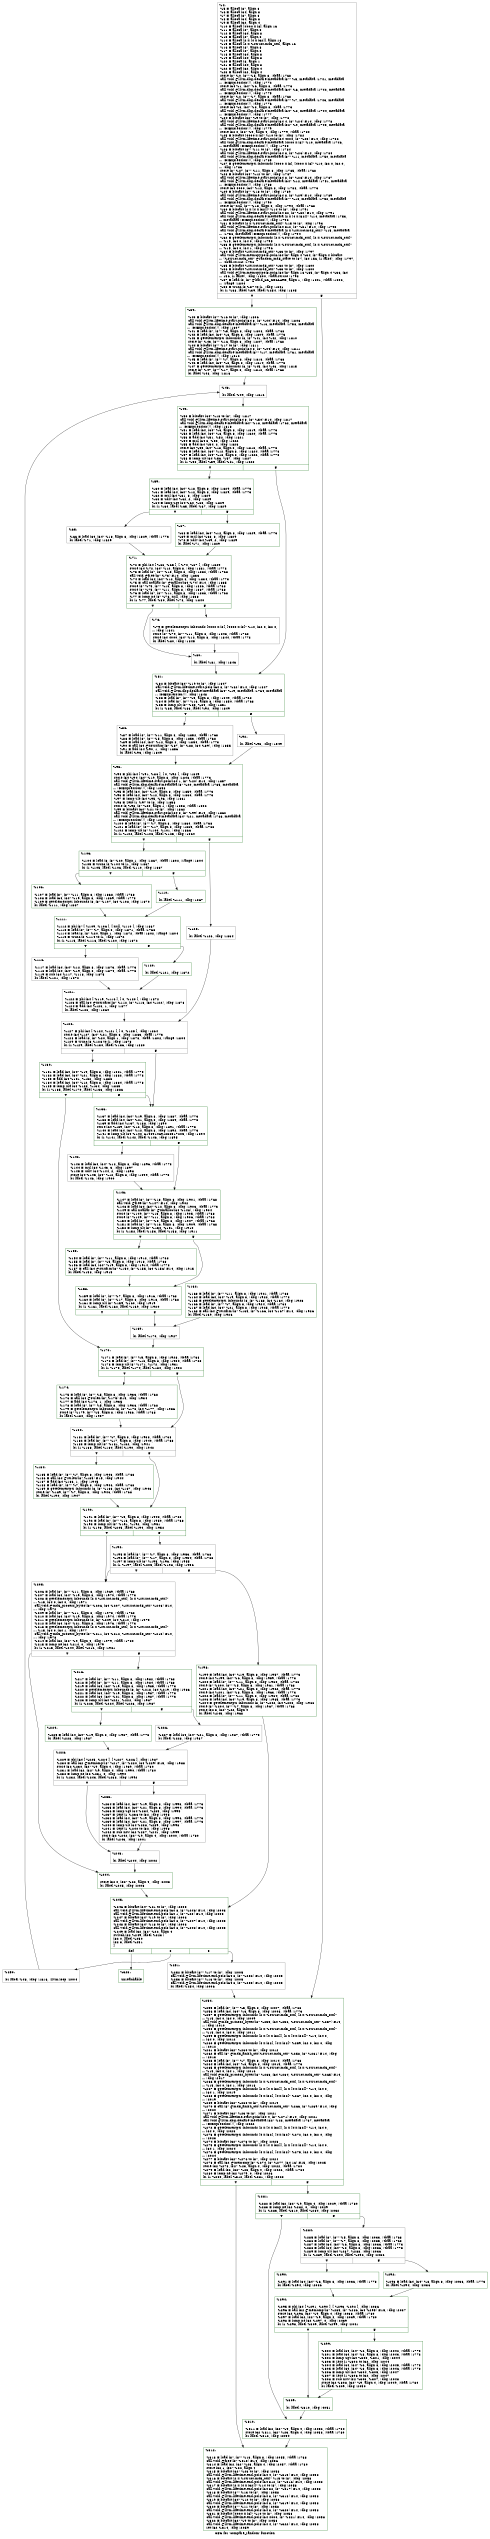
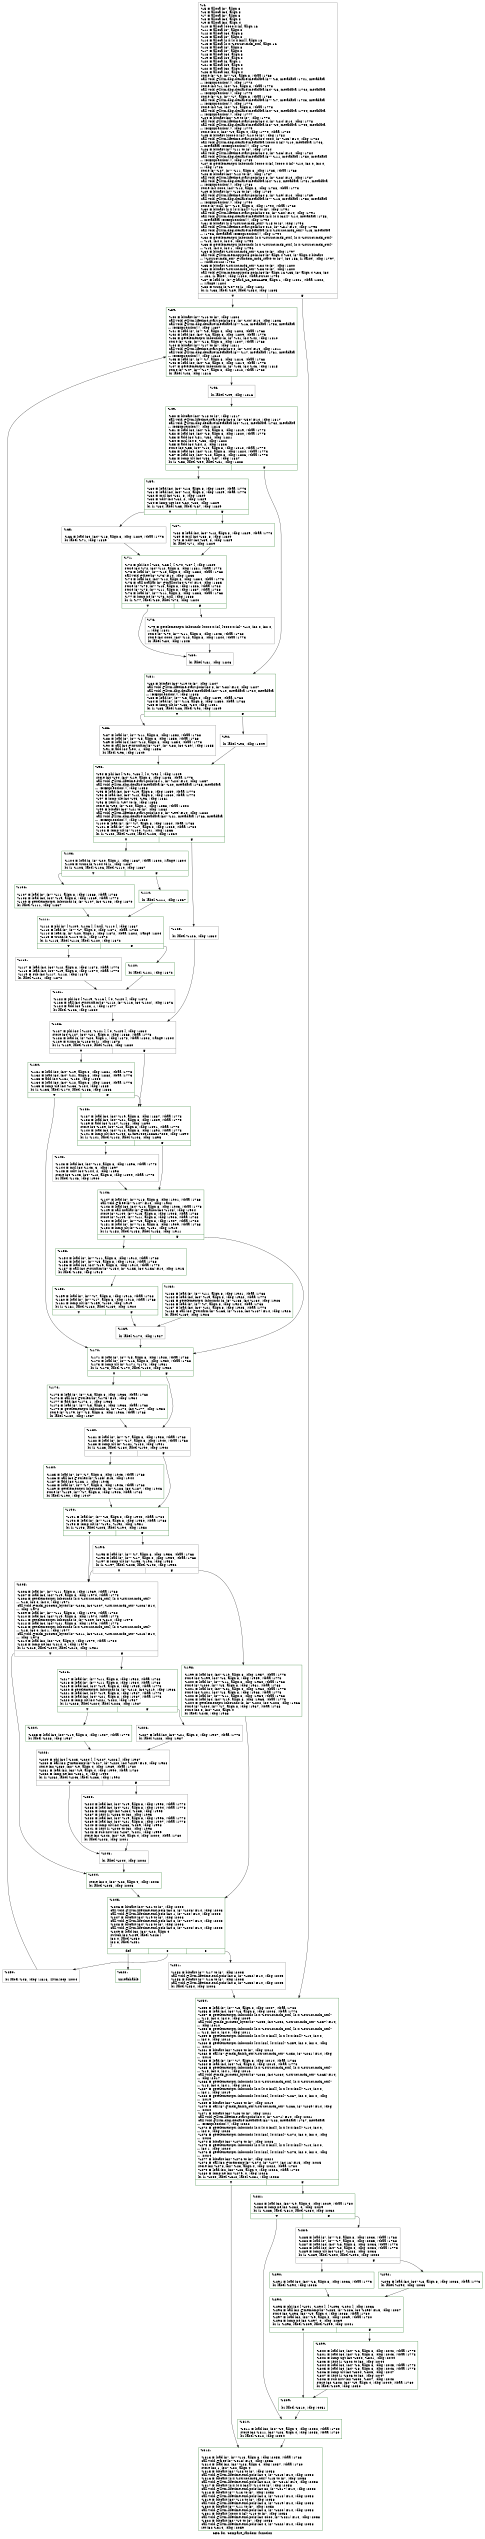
edge "%250:" -> "%48:": now "%250:" -> "%39:"
edge "%146:" -> "%158:": now "%146:" -> "%170:"
